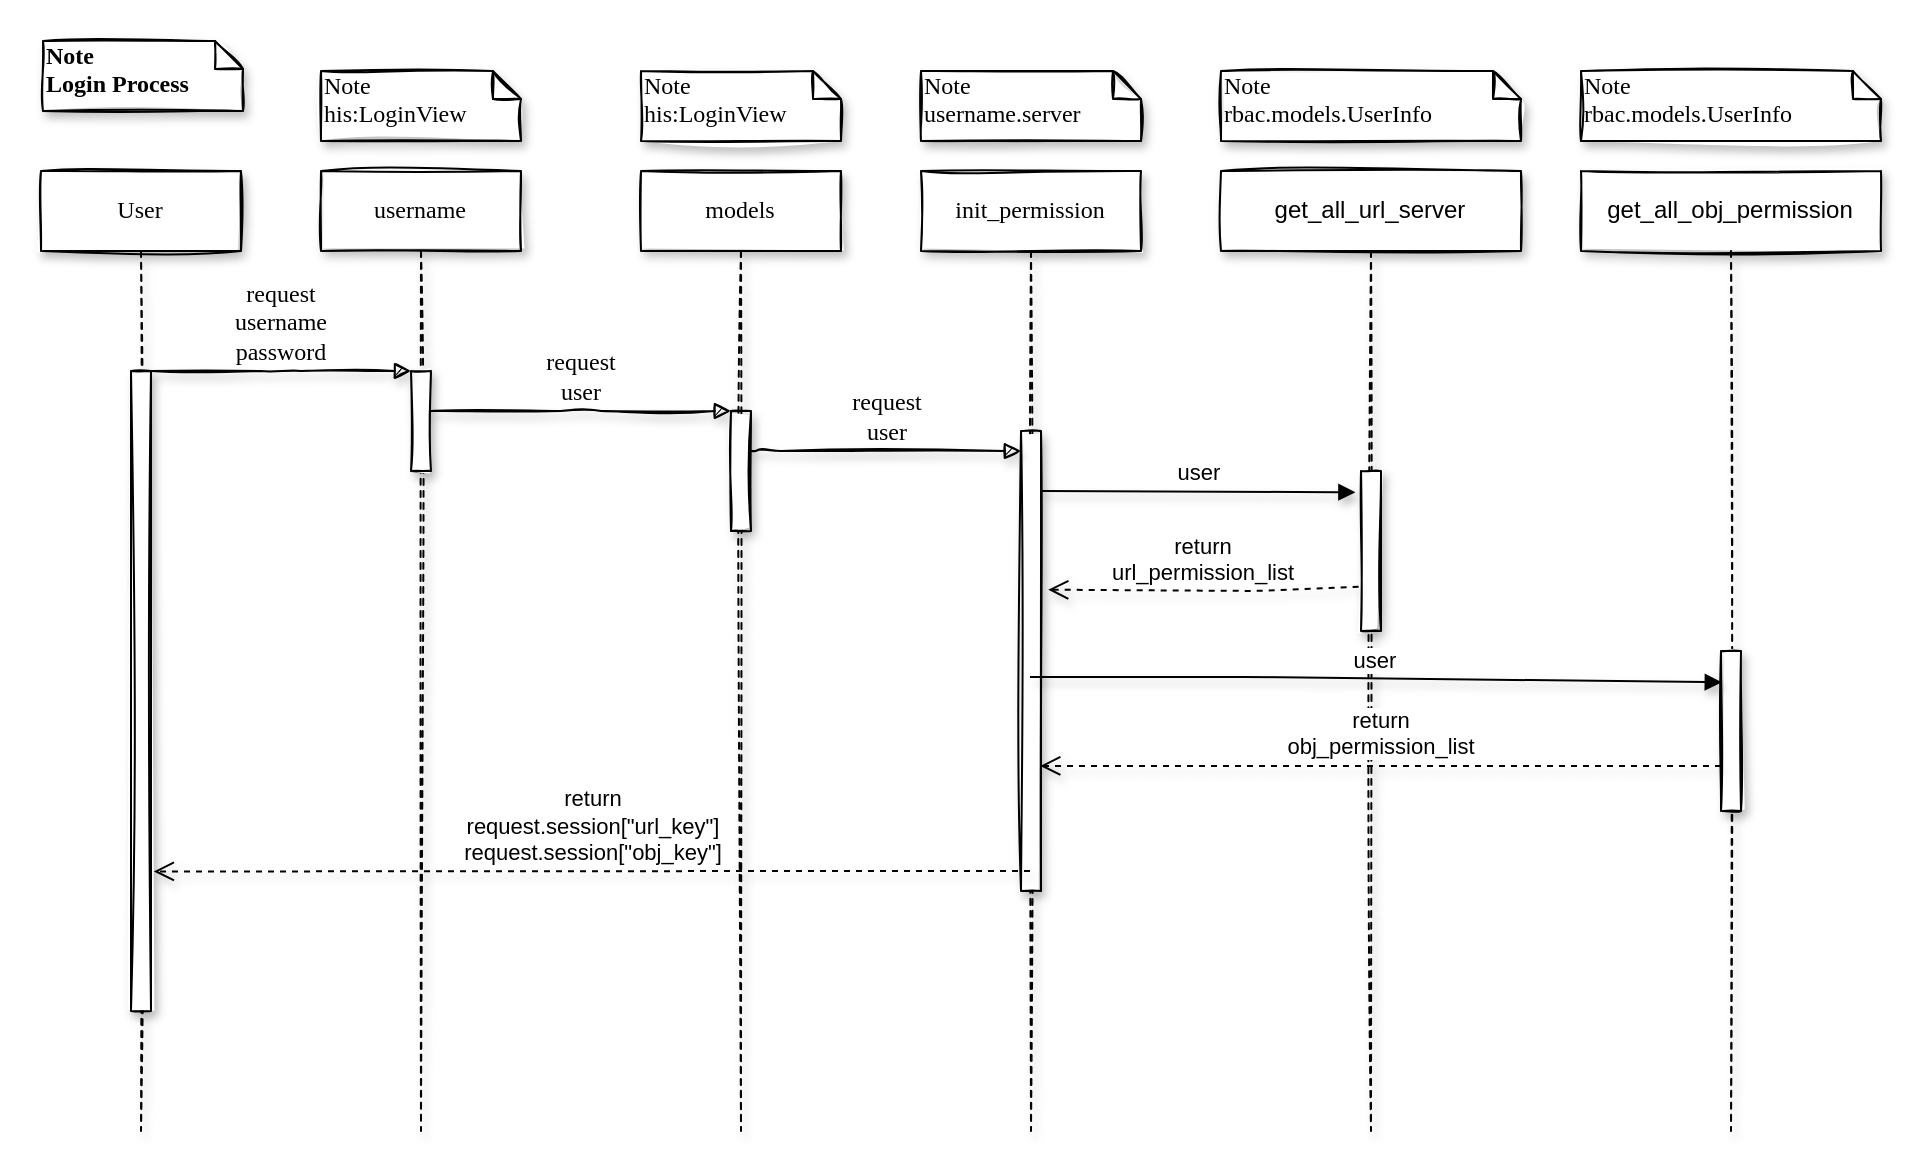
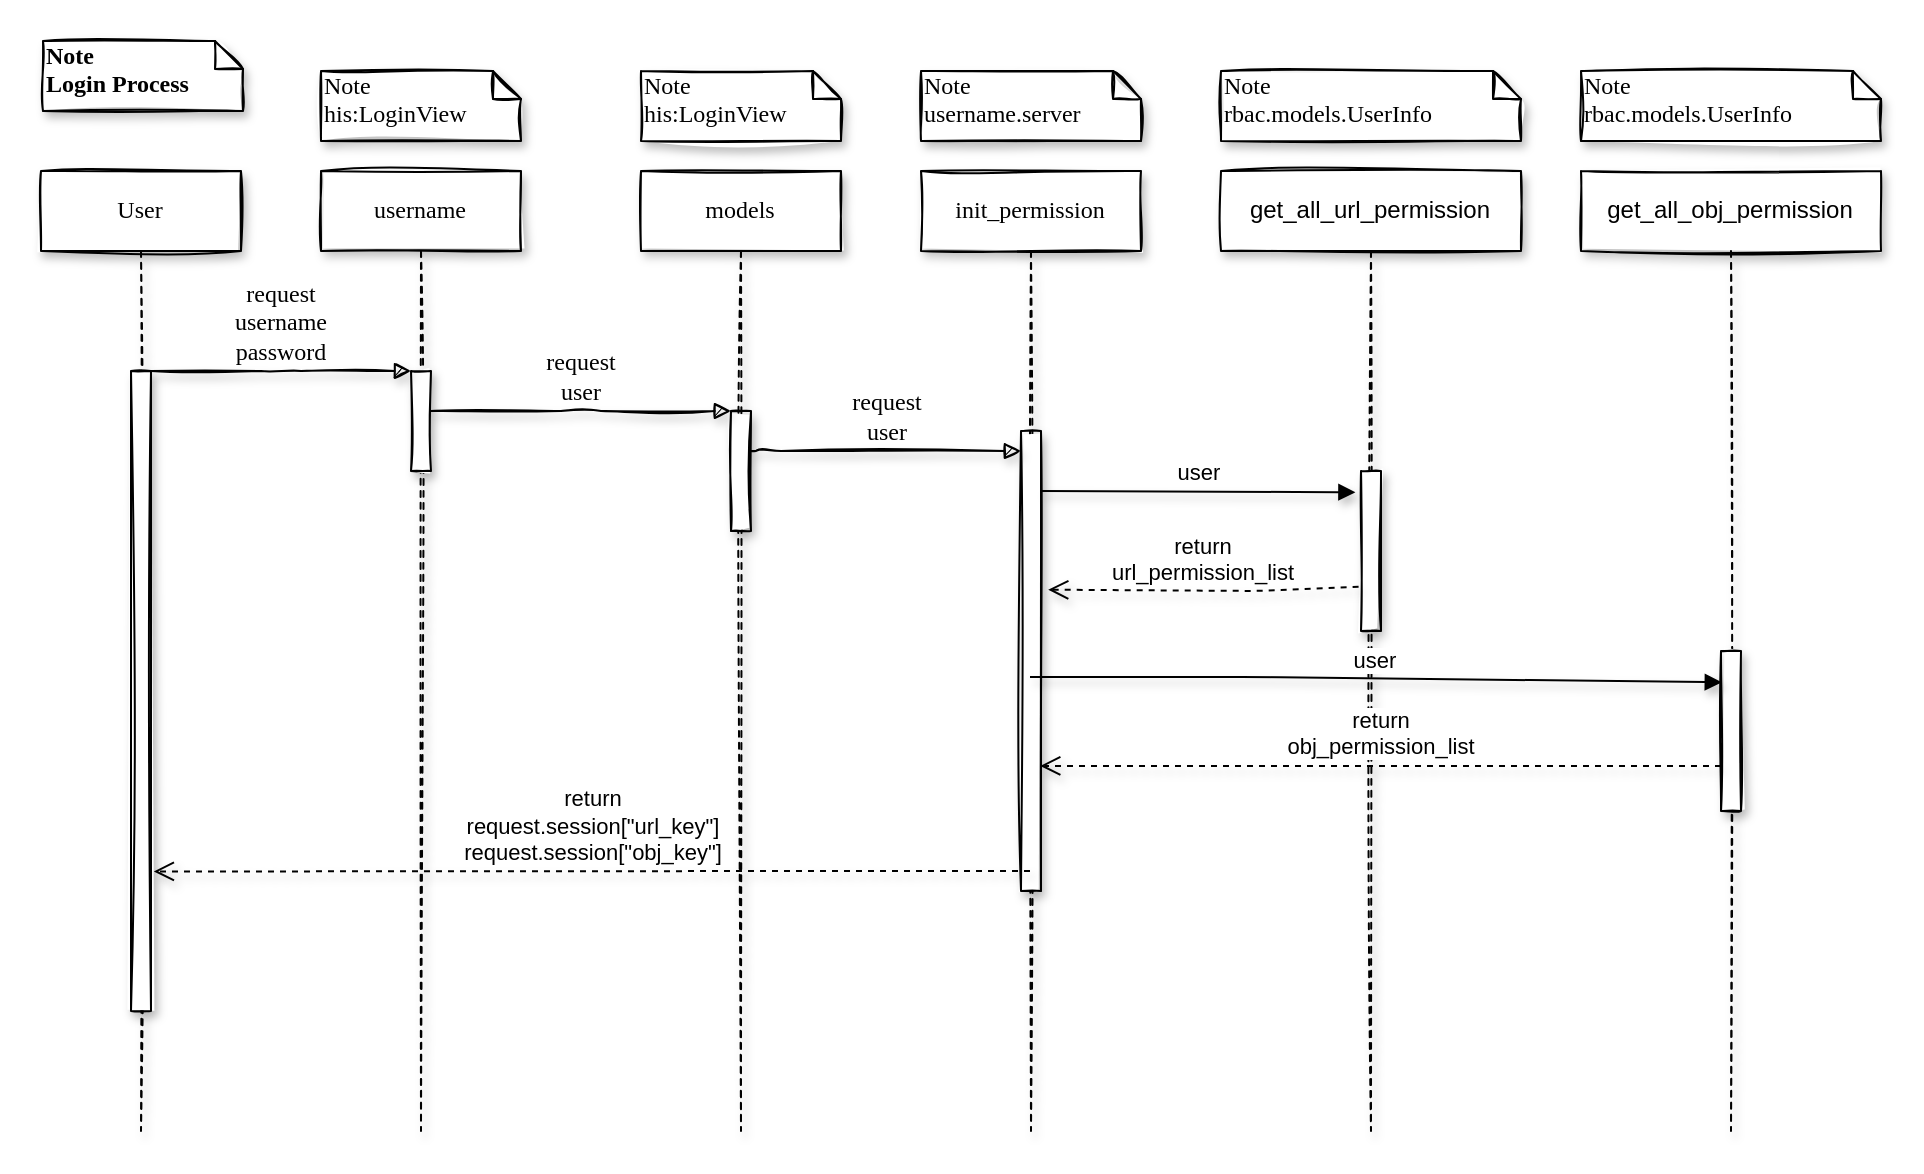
node "get_all_url_server": label "get_all_url_server" -> "get_all_url_permission"
